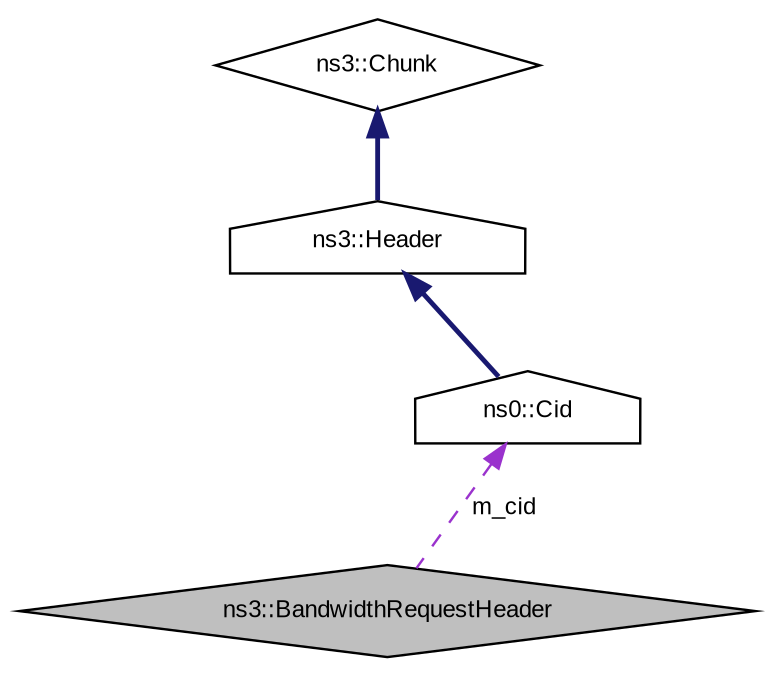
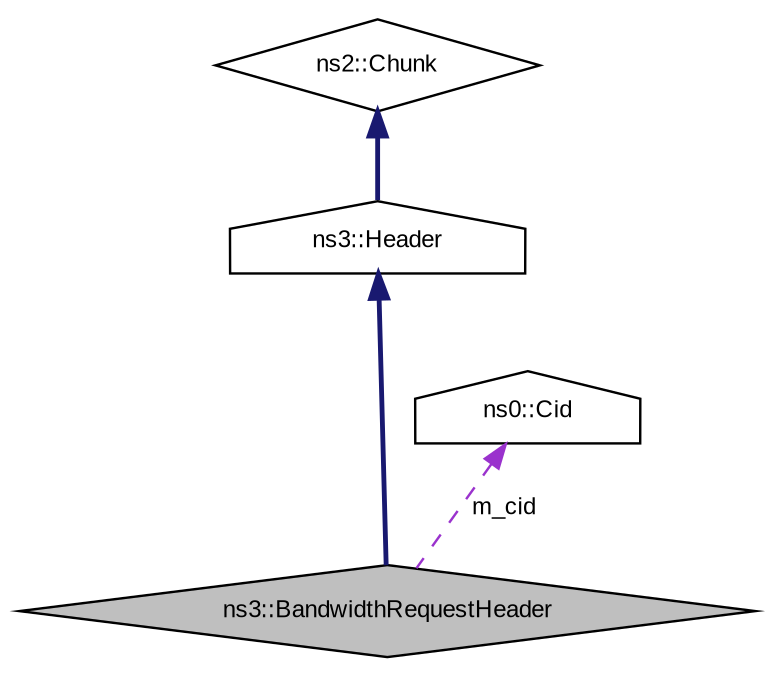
node "ns3::Chunk": label "ns3::Chunk" -> "ns2::Chunk"
edge "ns0::Cid" -> "ns3::Header": now "ns3::BandwidthRequestHeader" -> "ns3::Header"
